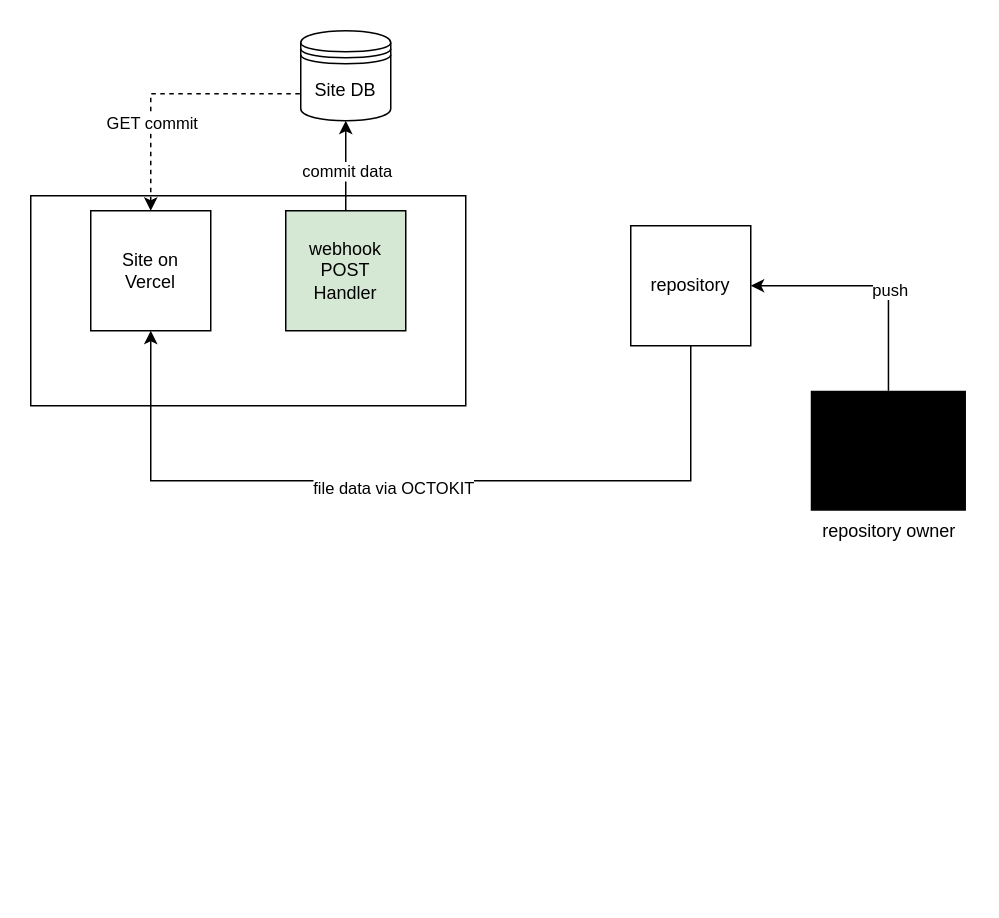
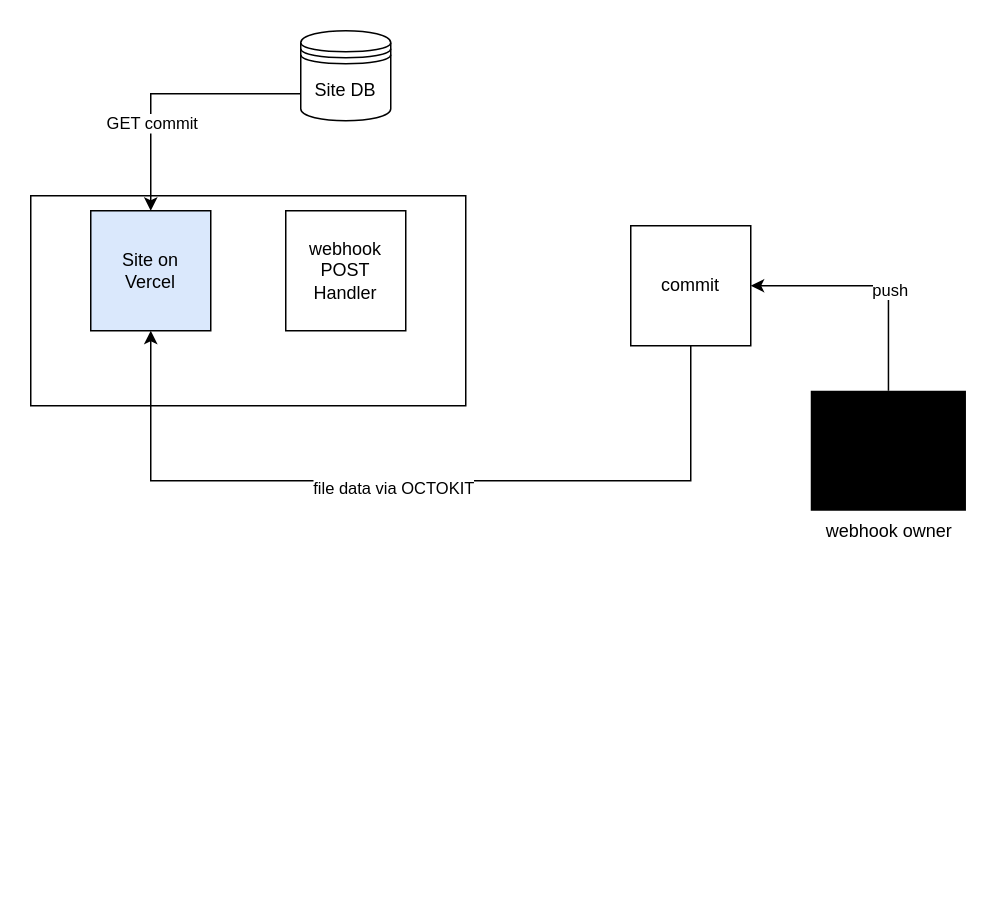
edge "Site DB" -> "Site on Vercel": style dashed -> solid
edge "webhook POST Handler" -> "Site DB": removed, label "commit data"
node "Site on Vercel": fillcolor #ffffff -> #dae8fc
node "webhook POST Handler": fillcolor #d5e8d4 -> #ffffff
node "repository": label "repository" -> "commit"
node "repository owner": label "repository owner" -> "webhook owner"
